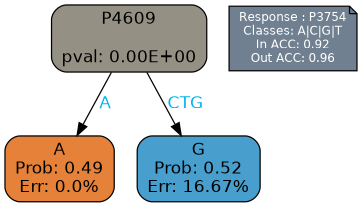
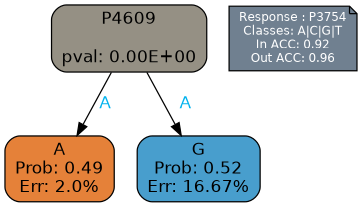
edge "P4609 pval: 0.00E+00" -> "G Prob: 0.52 Err: 16.67%": label "CTG" -> "A"
node "A Prob: 0.49 Err: 0.0%": label "A Prob: 0.49 Err: 0.0%" -> "A Prob: 0.49 Err: 2.0%"
